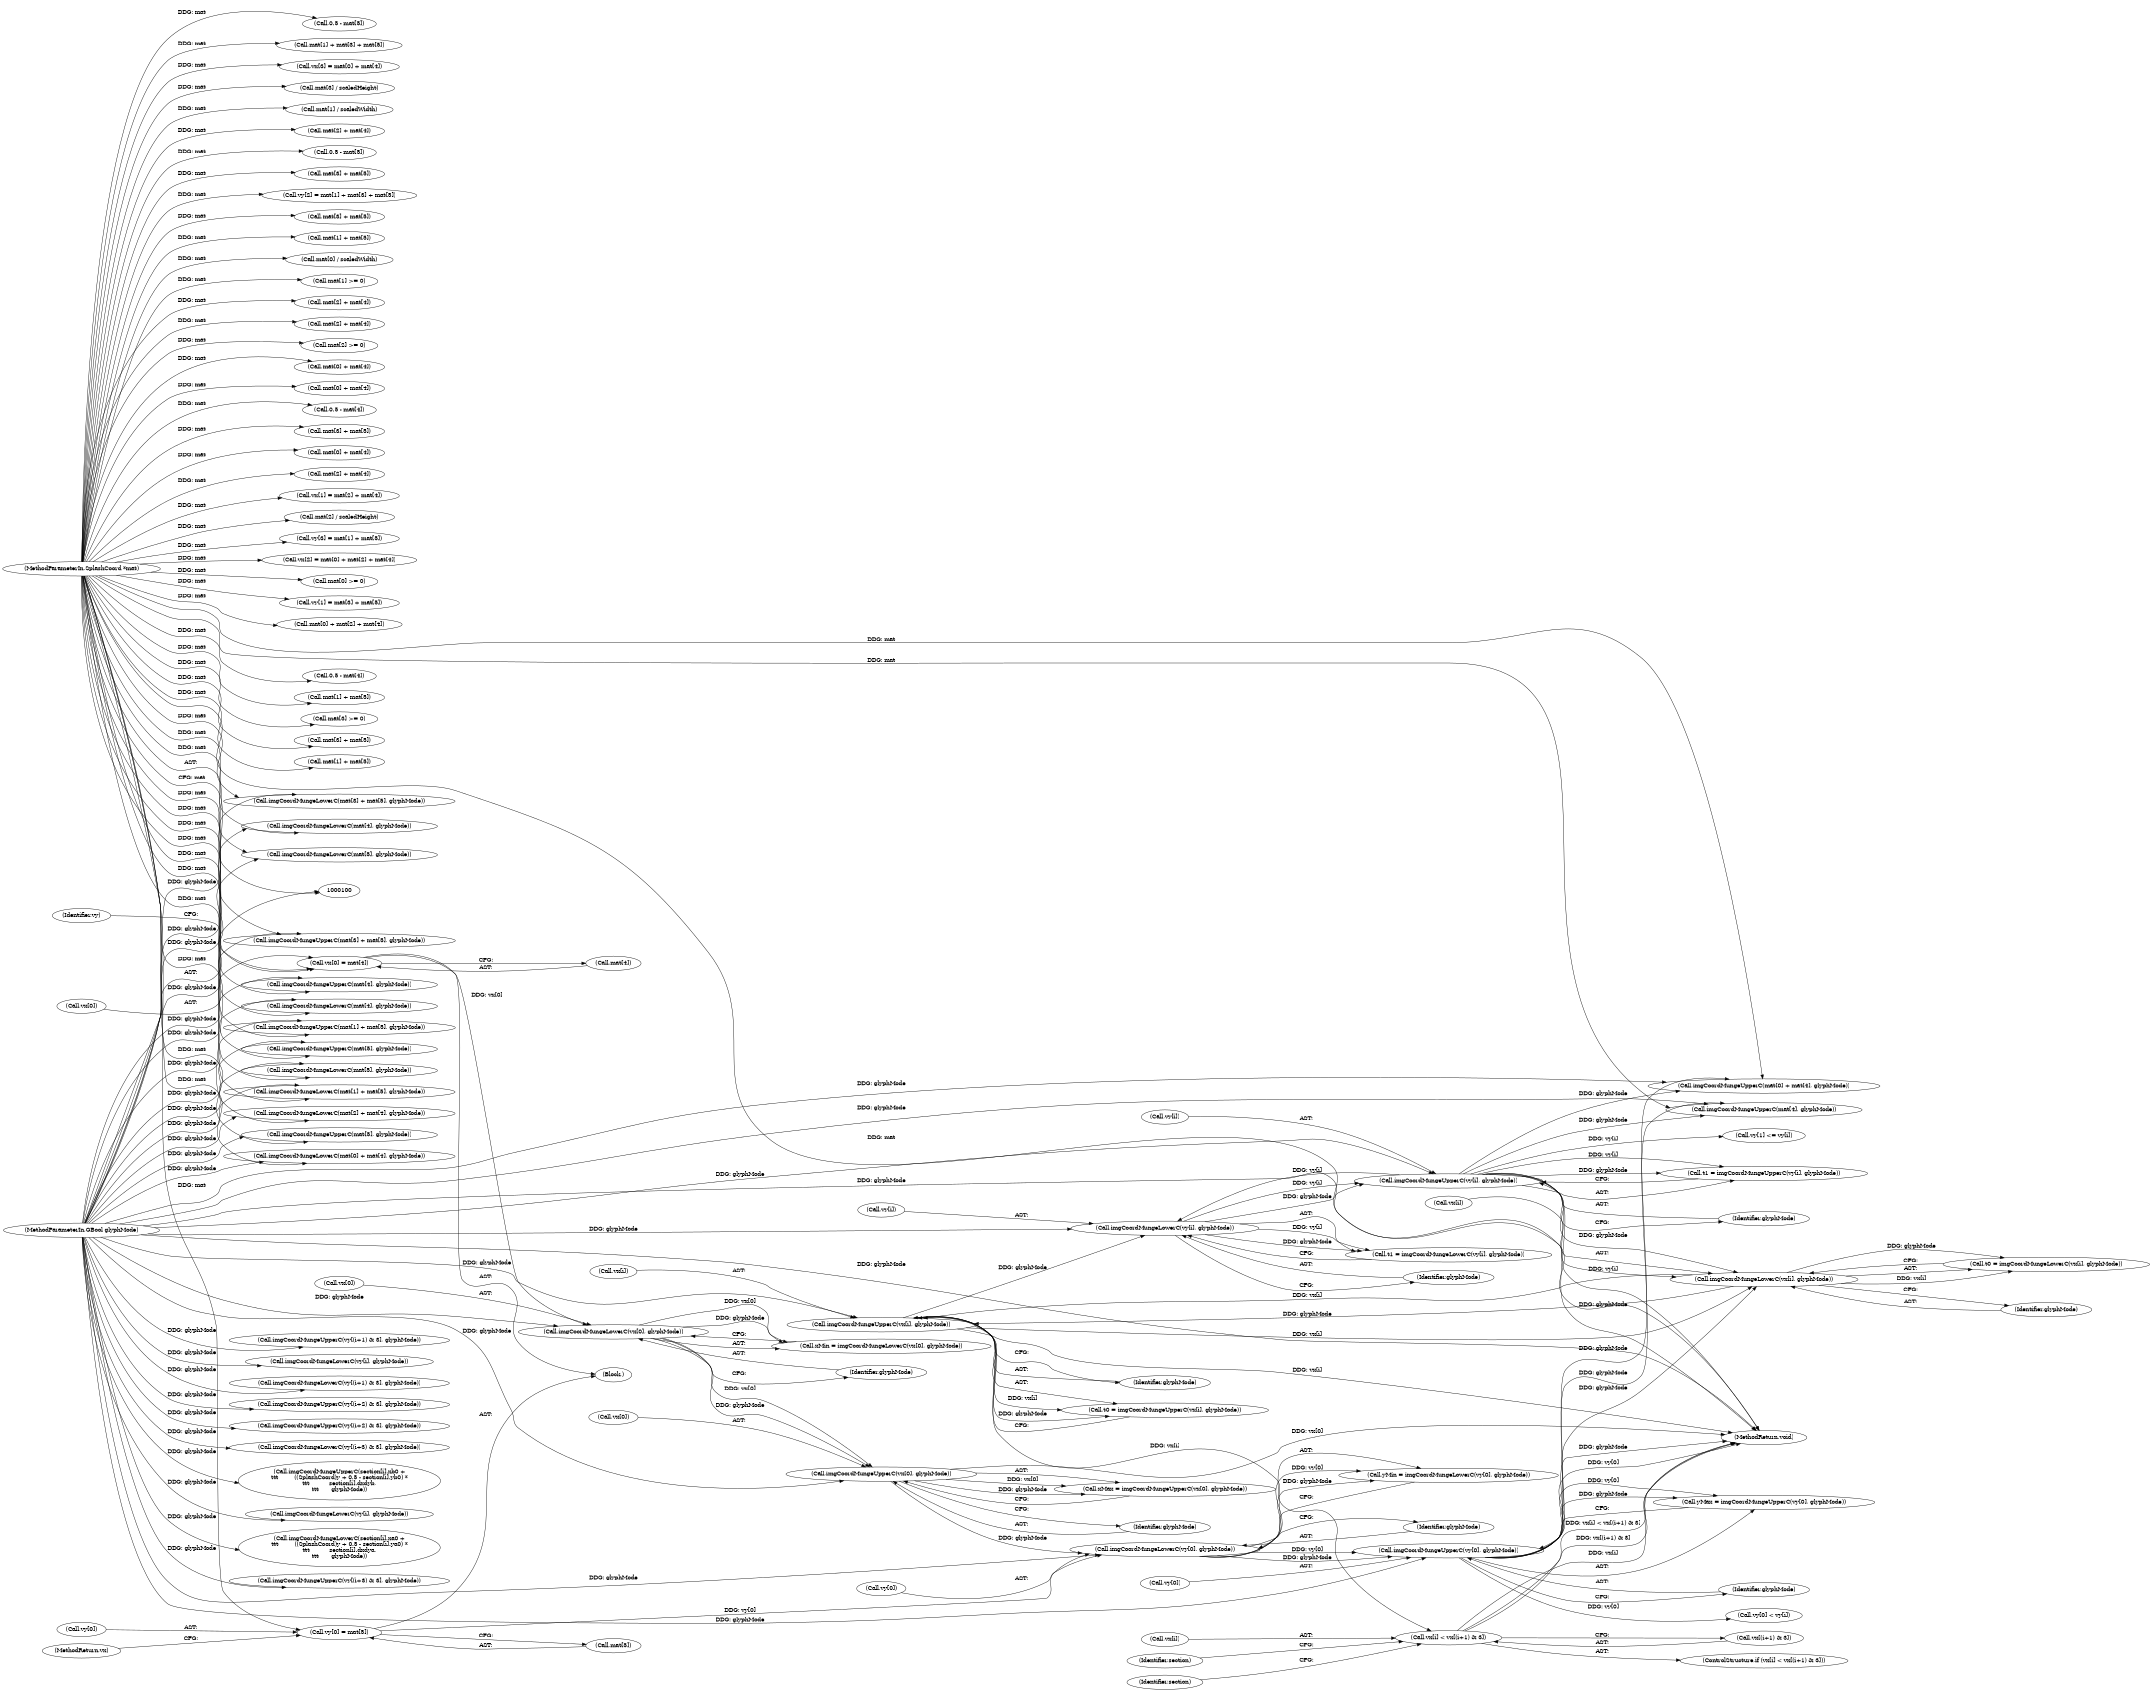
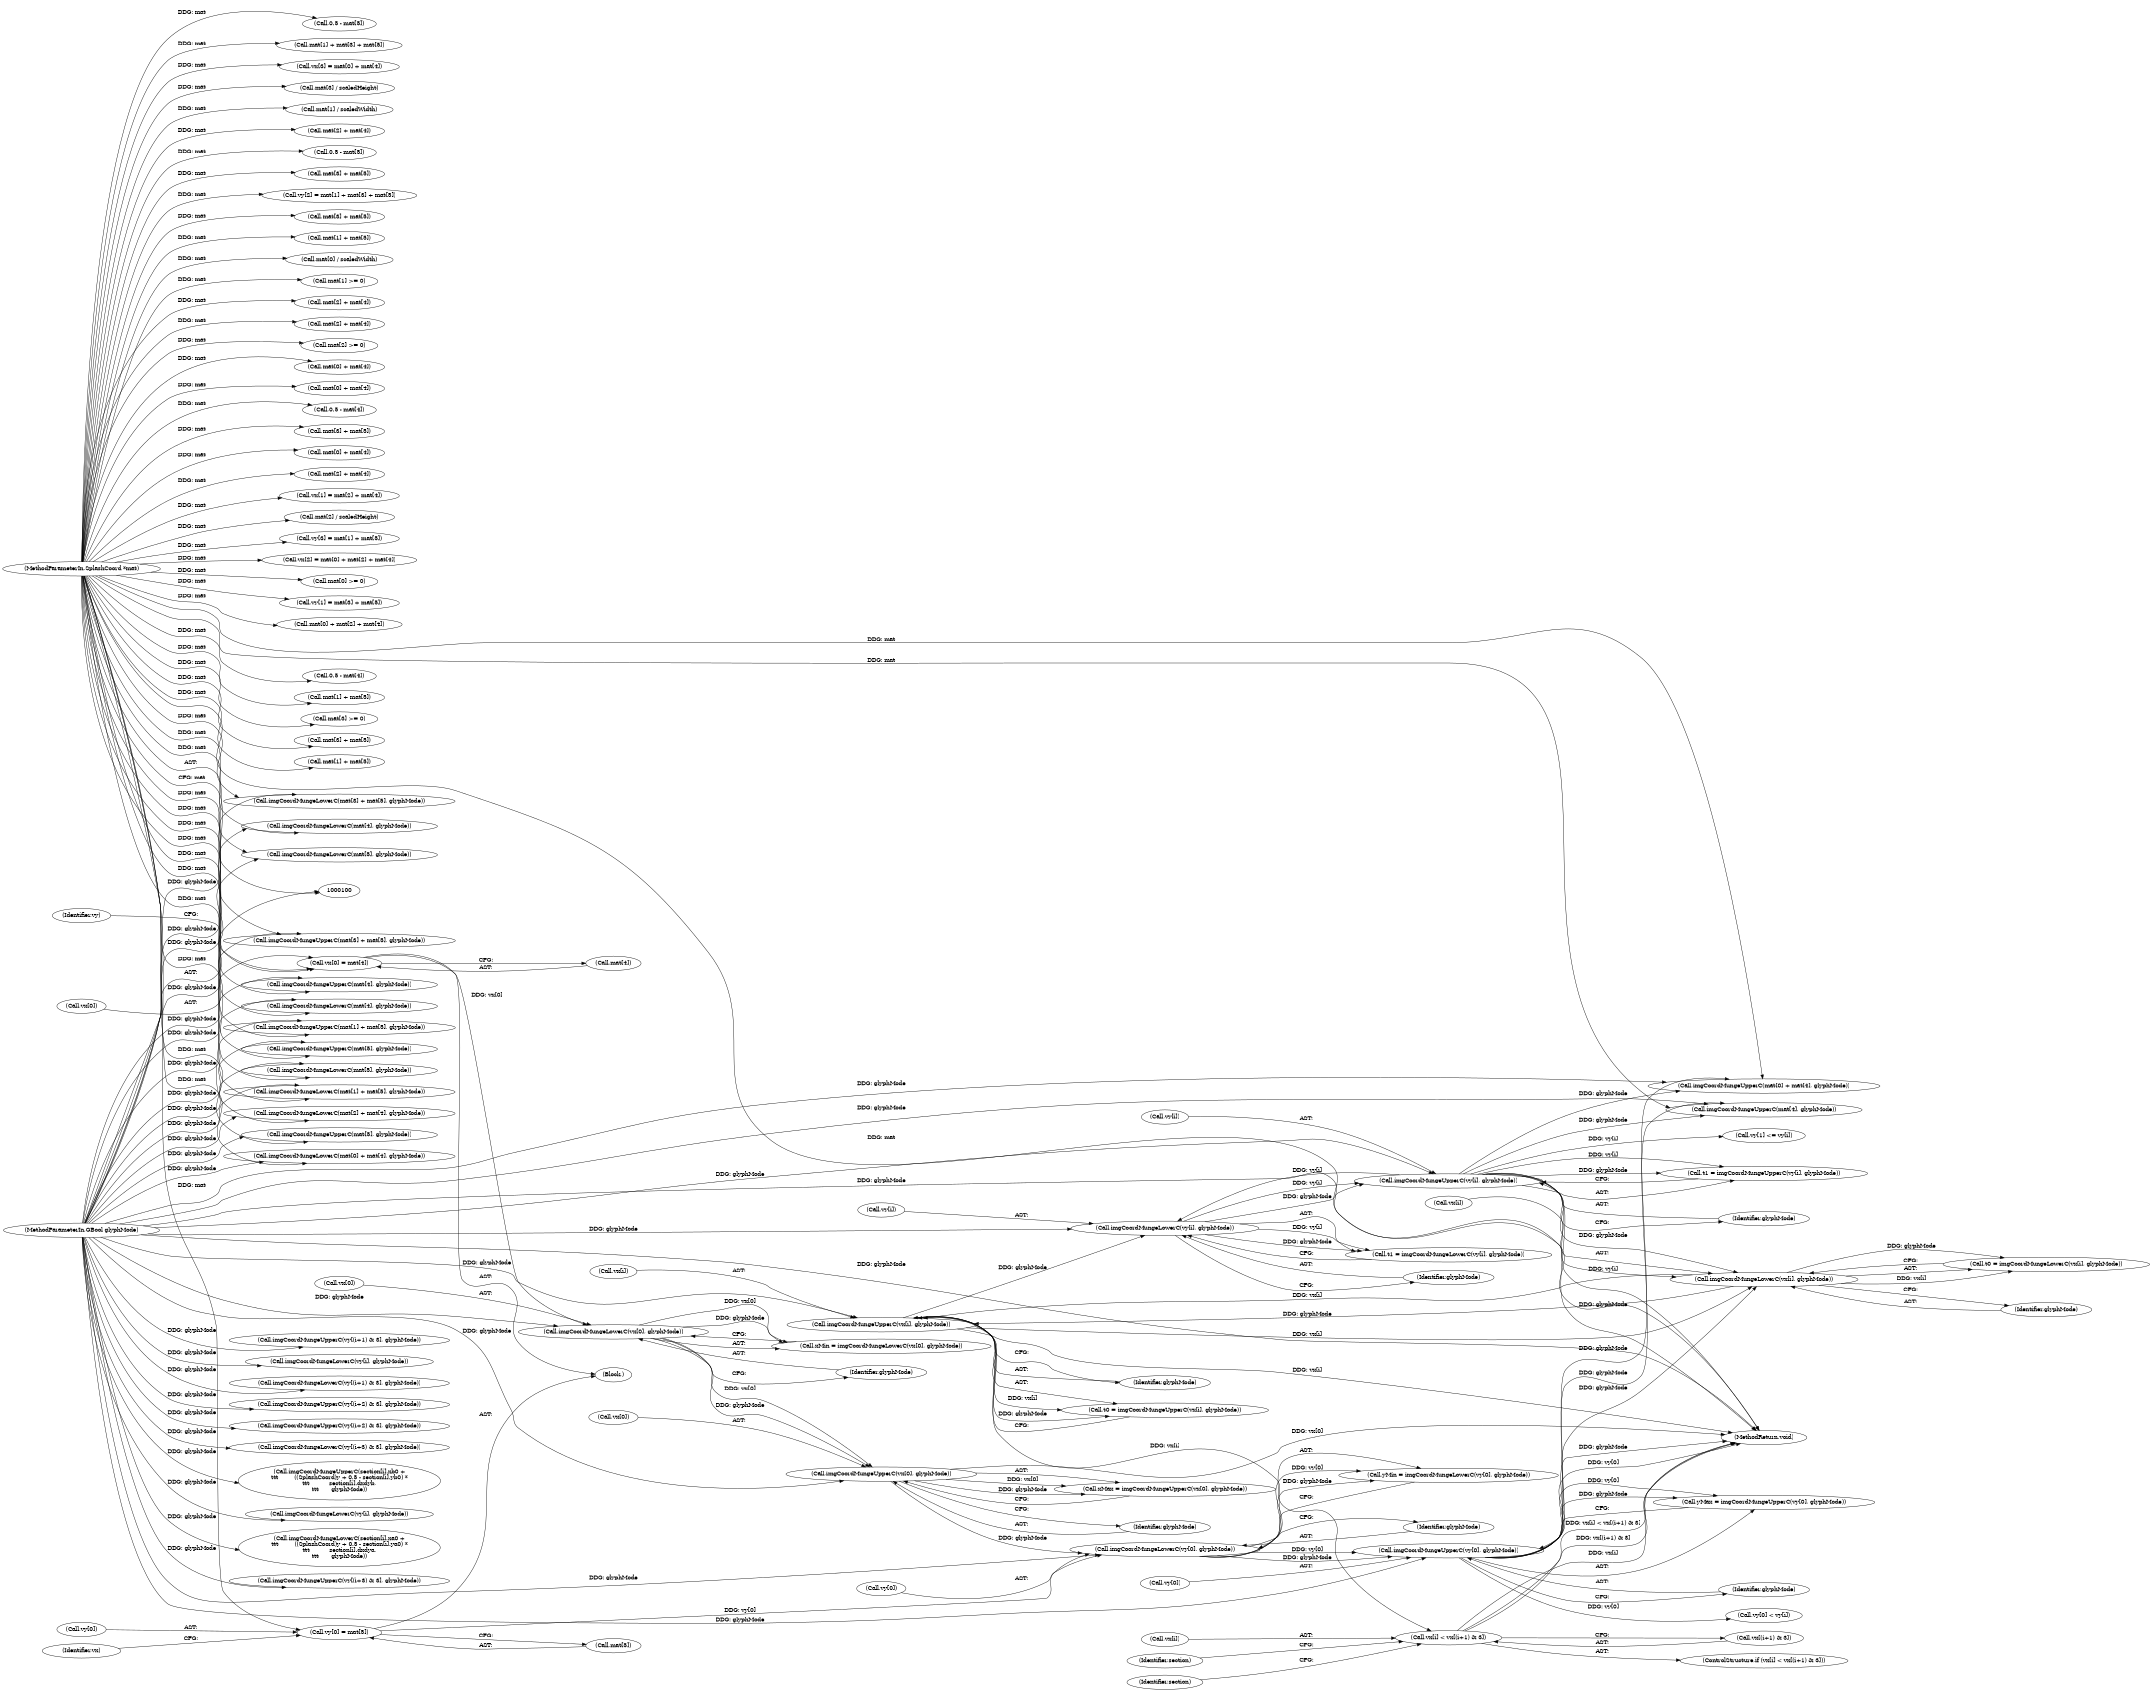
node "(MethodReturn,vx)": label "(MethodReturn,vx)" -> "(Identifier,vx)"
